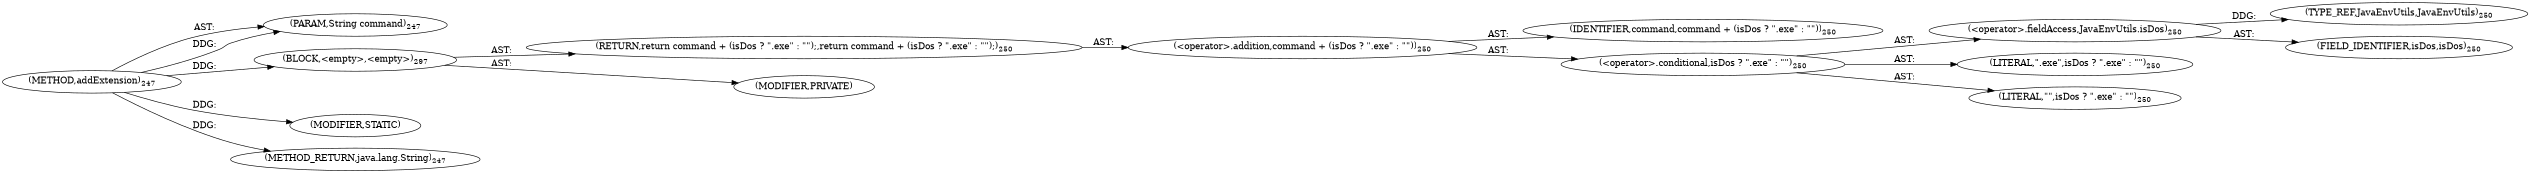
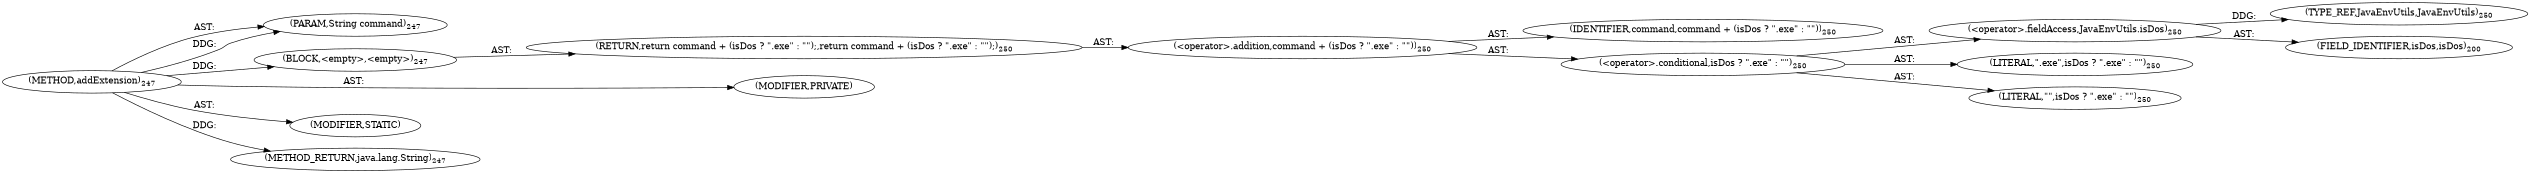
node "(FIELD_IDENTIFIER,isDos,isDos)": text "250" -> "200"
node "(BLOCK,<empty>,<empty>)": text "297" -> "247"
edge "(BLOCK,<empty>,<empty>)" -> "(MODIFIER,PRIVATE)": now "(METHOD,addExtension)" -> "(MODIFIER,PRIVATE)"
edge "(METHOD,addExtension)" -> "(MODIFIER,STATIC)": label "DDG: " -> "AST: "
